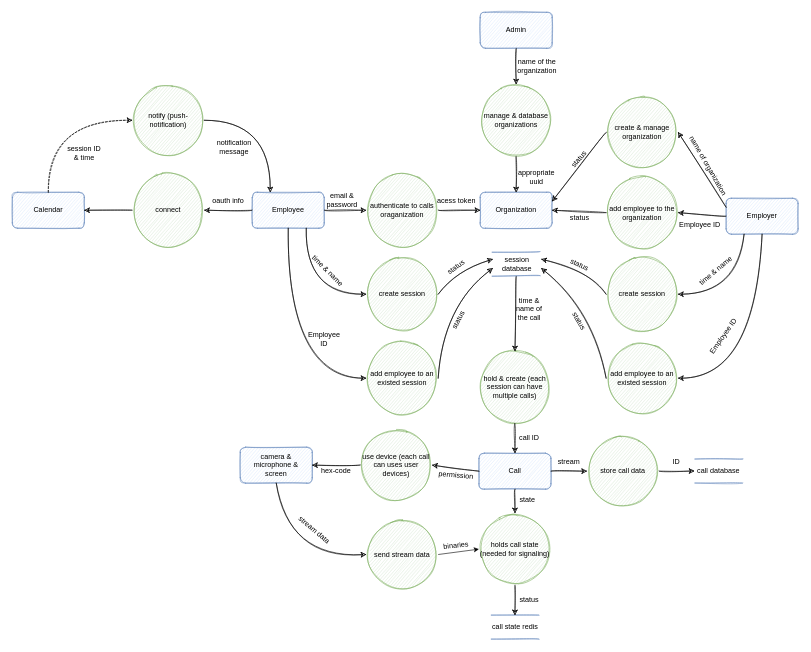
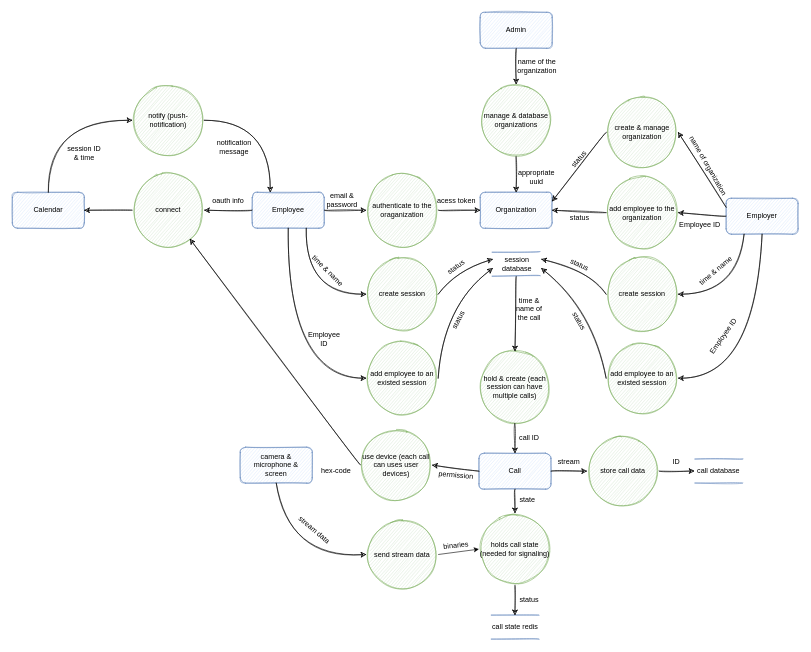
edge "Calendar" -> "notify (push-notification)": style dashed -> solid
node "authenticate to calls oraganization": label "authenticate to calls oraganization" -> "authenticate to the oraganization"
edge "use device (each call can uses user devices)" -> "camera & microphone & screen": now "use device (each call can uses user devices)" -> "connect"
